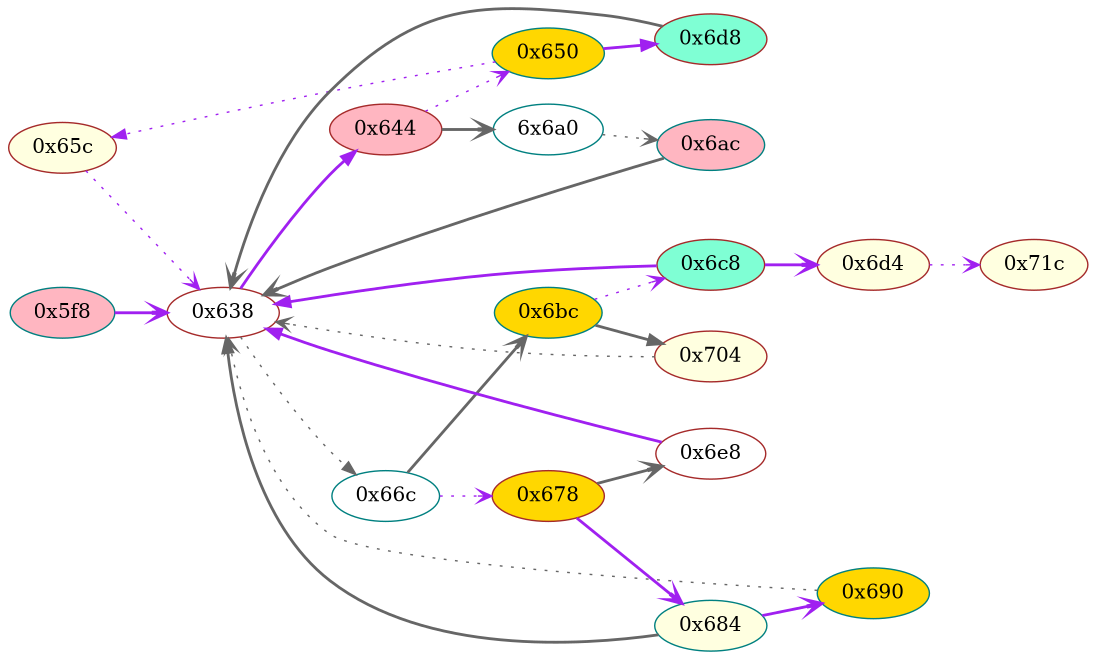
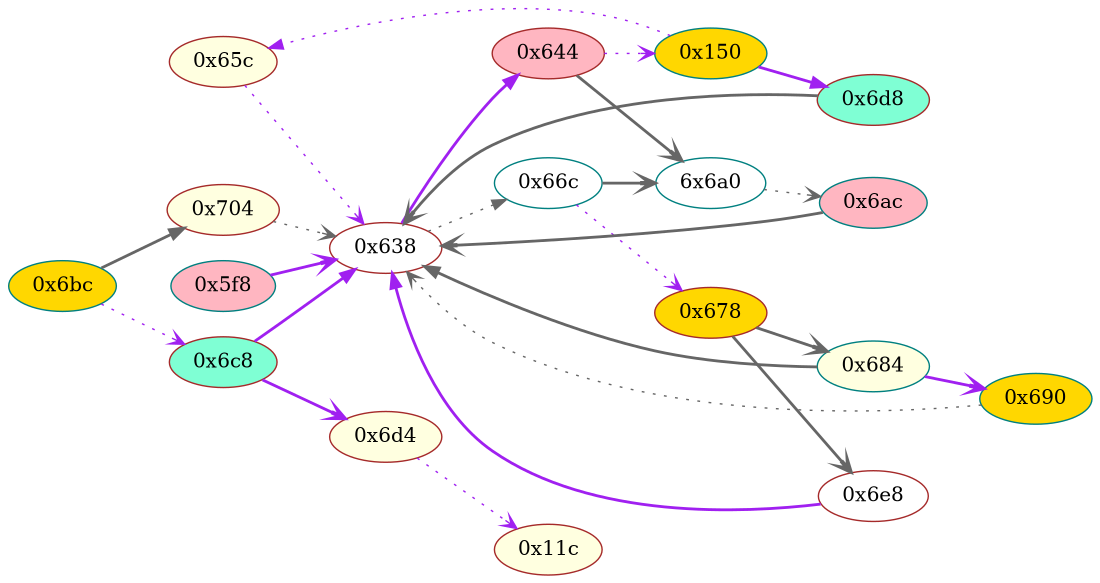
node "0x650": label "0x650" -> "0x150"
node "0x71c": label "0x71c" -> "0x11c"
edge "0x66c" -> "0x6bc": now "0x66c" -> "6x6a0"
edge "0x678" -> "0x684": color purple -> gray40
